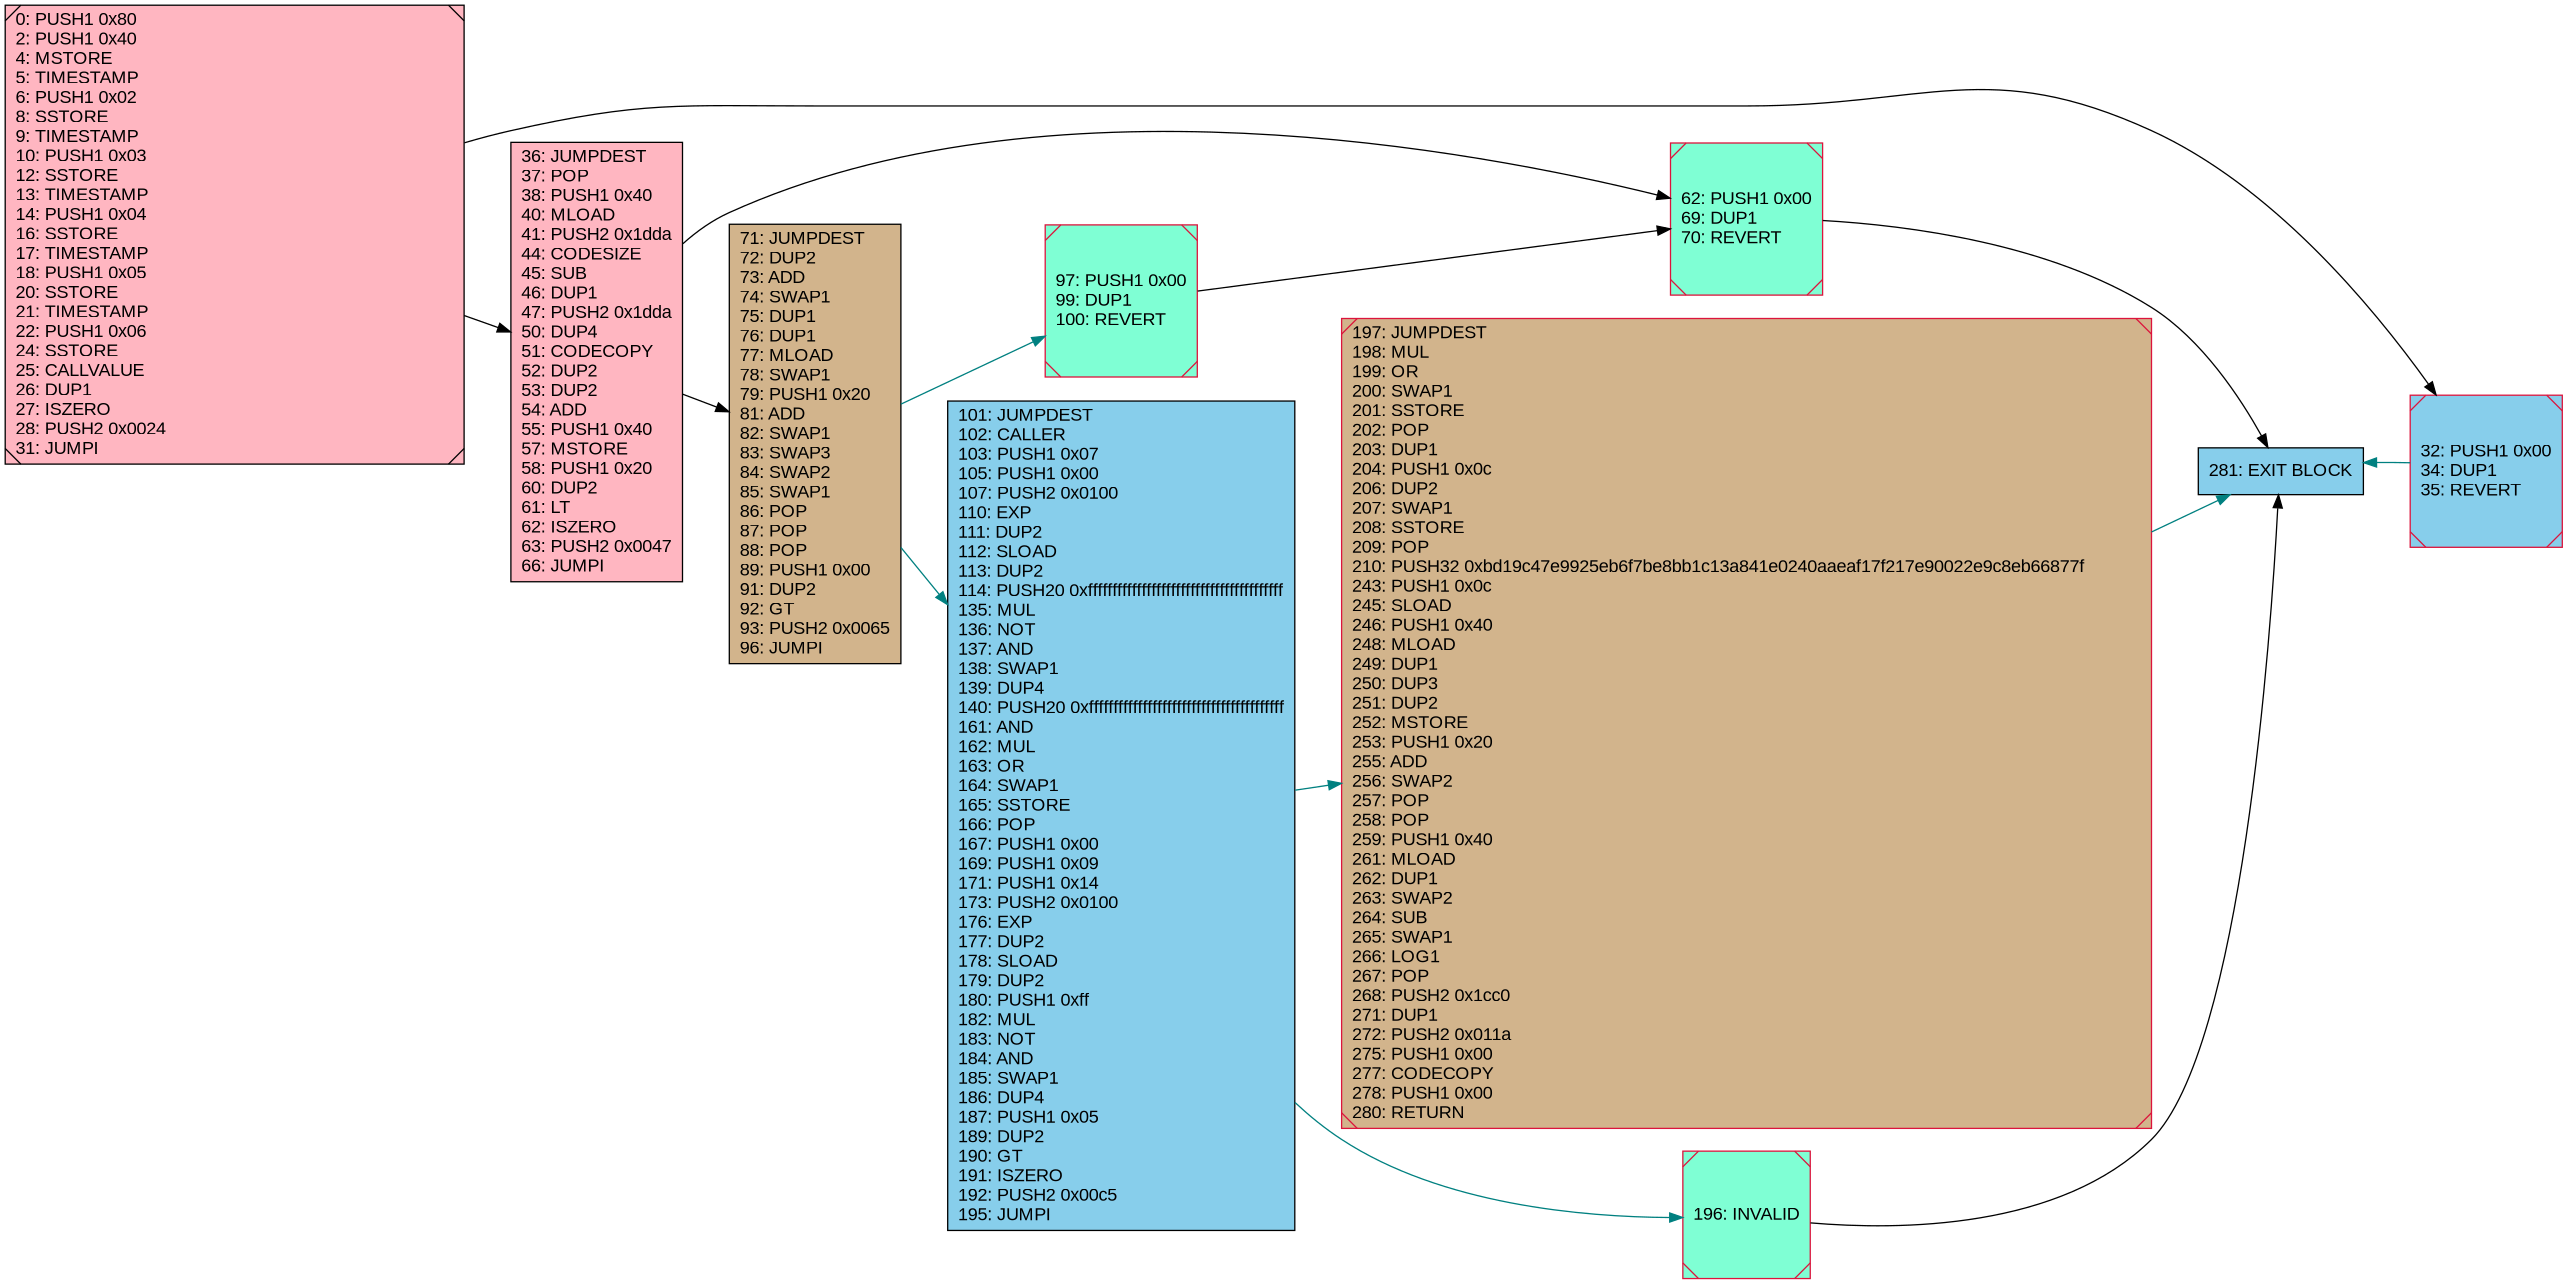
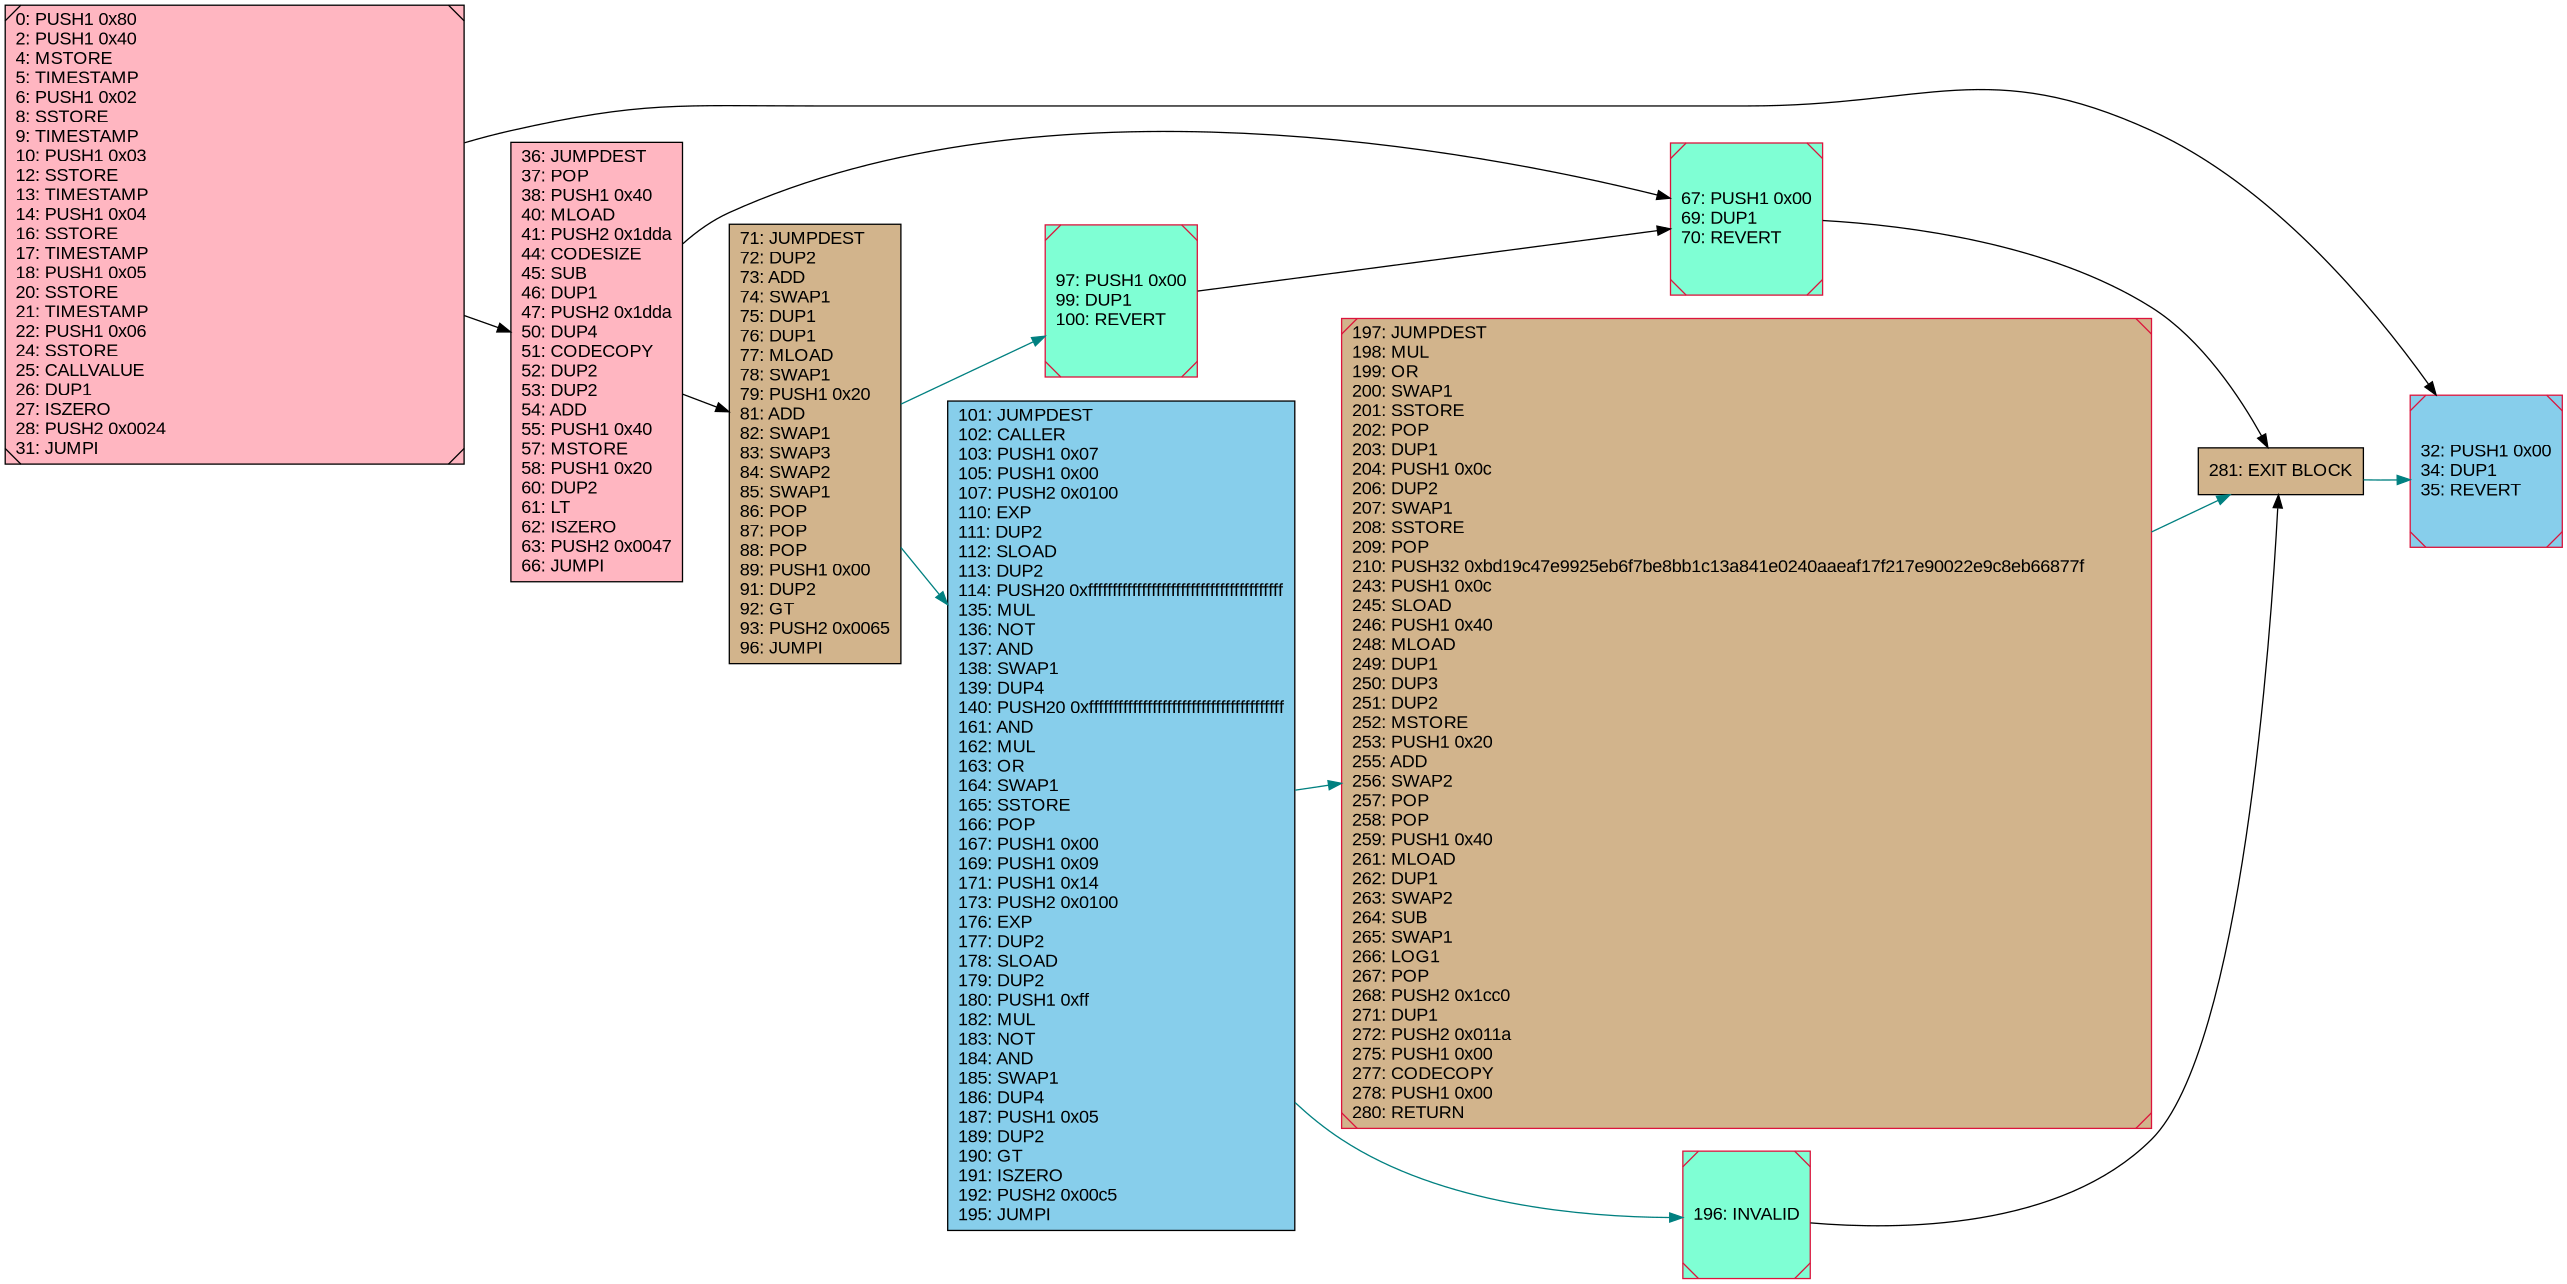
node "62: PUSH1 0x00 69: DUP1 70: REVERT": label "62: PUSH1 0x00 69: DUP1 70: REVERT" -> "67: PUSH1 0x00 69: DUP1 70: REVERT"
edge "32: PUSH1 0x00 34: DUP1 35: REVERT" -> "281: EXIT BLOCK": reversed
node "281: EXIT BLOCK": fillcolor skyblue -> tan
